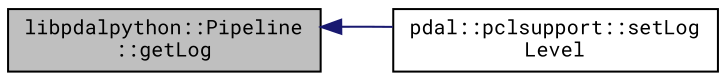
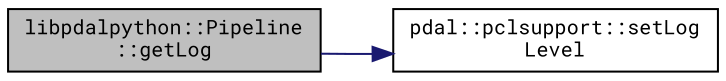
edge "pdal::pclsupport::setLog Level" -> "libpdalpython::Pipeline ::getLog": reversed
